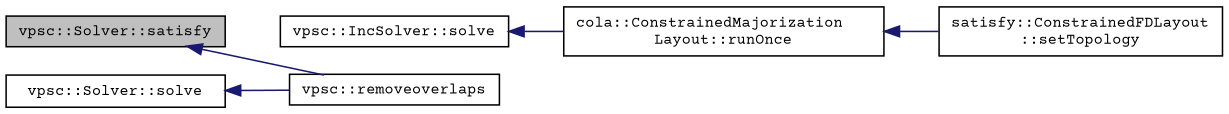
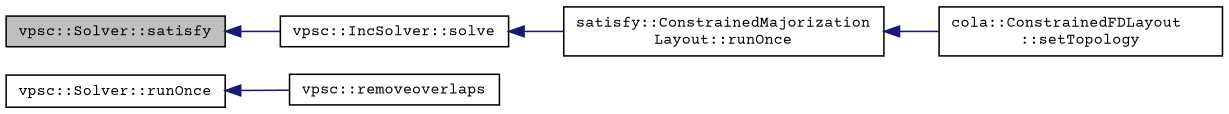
node "cola::ConstrainedMajorization Layout::runOnce": label "cola::ConstrainedMajorization Layout::runOnce" -> "satisfy::ConstrainedMajorization Layout::runOnce"
node "satisfy::ConstrainedFDLayout ::setTopology": label "satisfy::ConstrainedFDLayout ::setTopology" -> "cola::ConstrainedFDLayout ::setTopology"
edge "vpsc::removeoverlaps" -> "vpsc::Solver::satisfy": now "vpsc::IncSolver::solve" -> "vpsc::Solver::satisfy"
node "vpsc::Solver::solve": label "vpsc::Solver::solve" -> "vpsc::Solver::runOnce"
